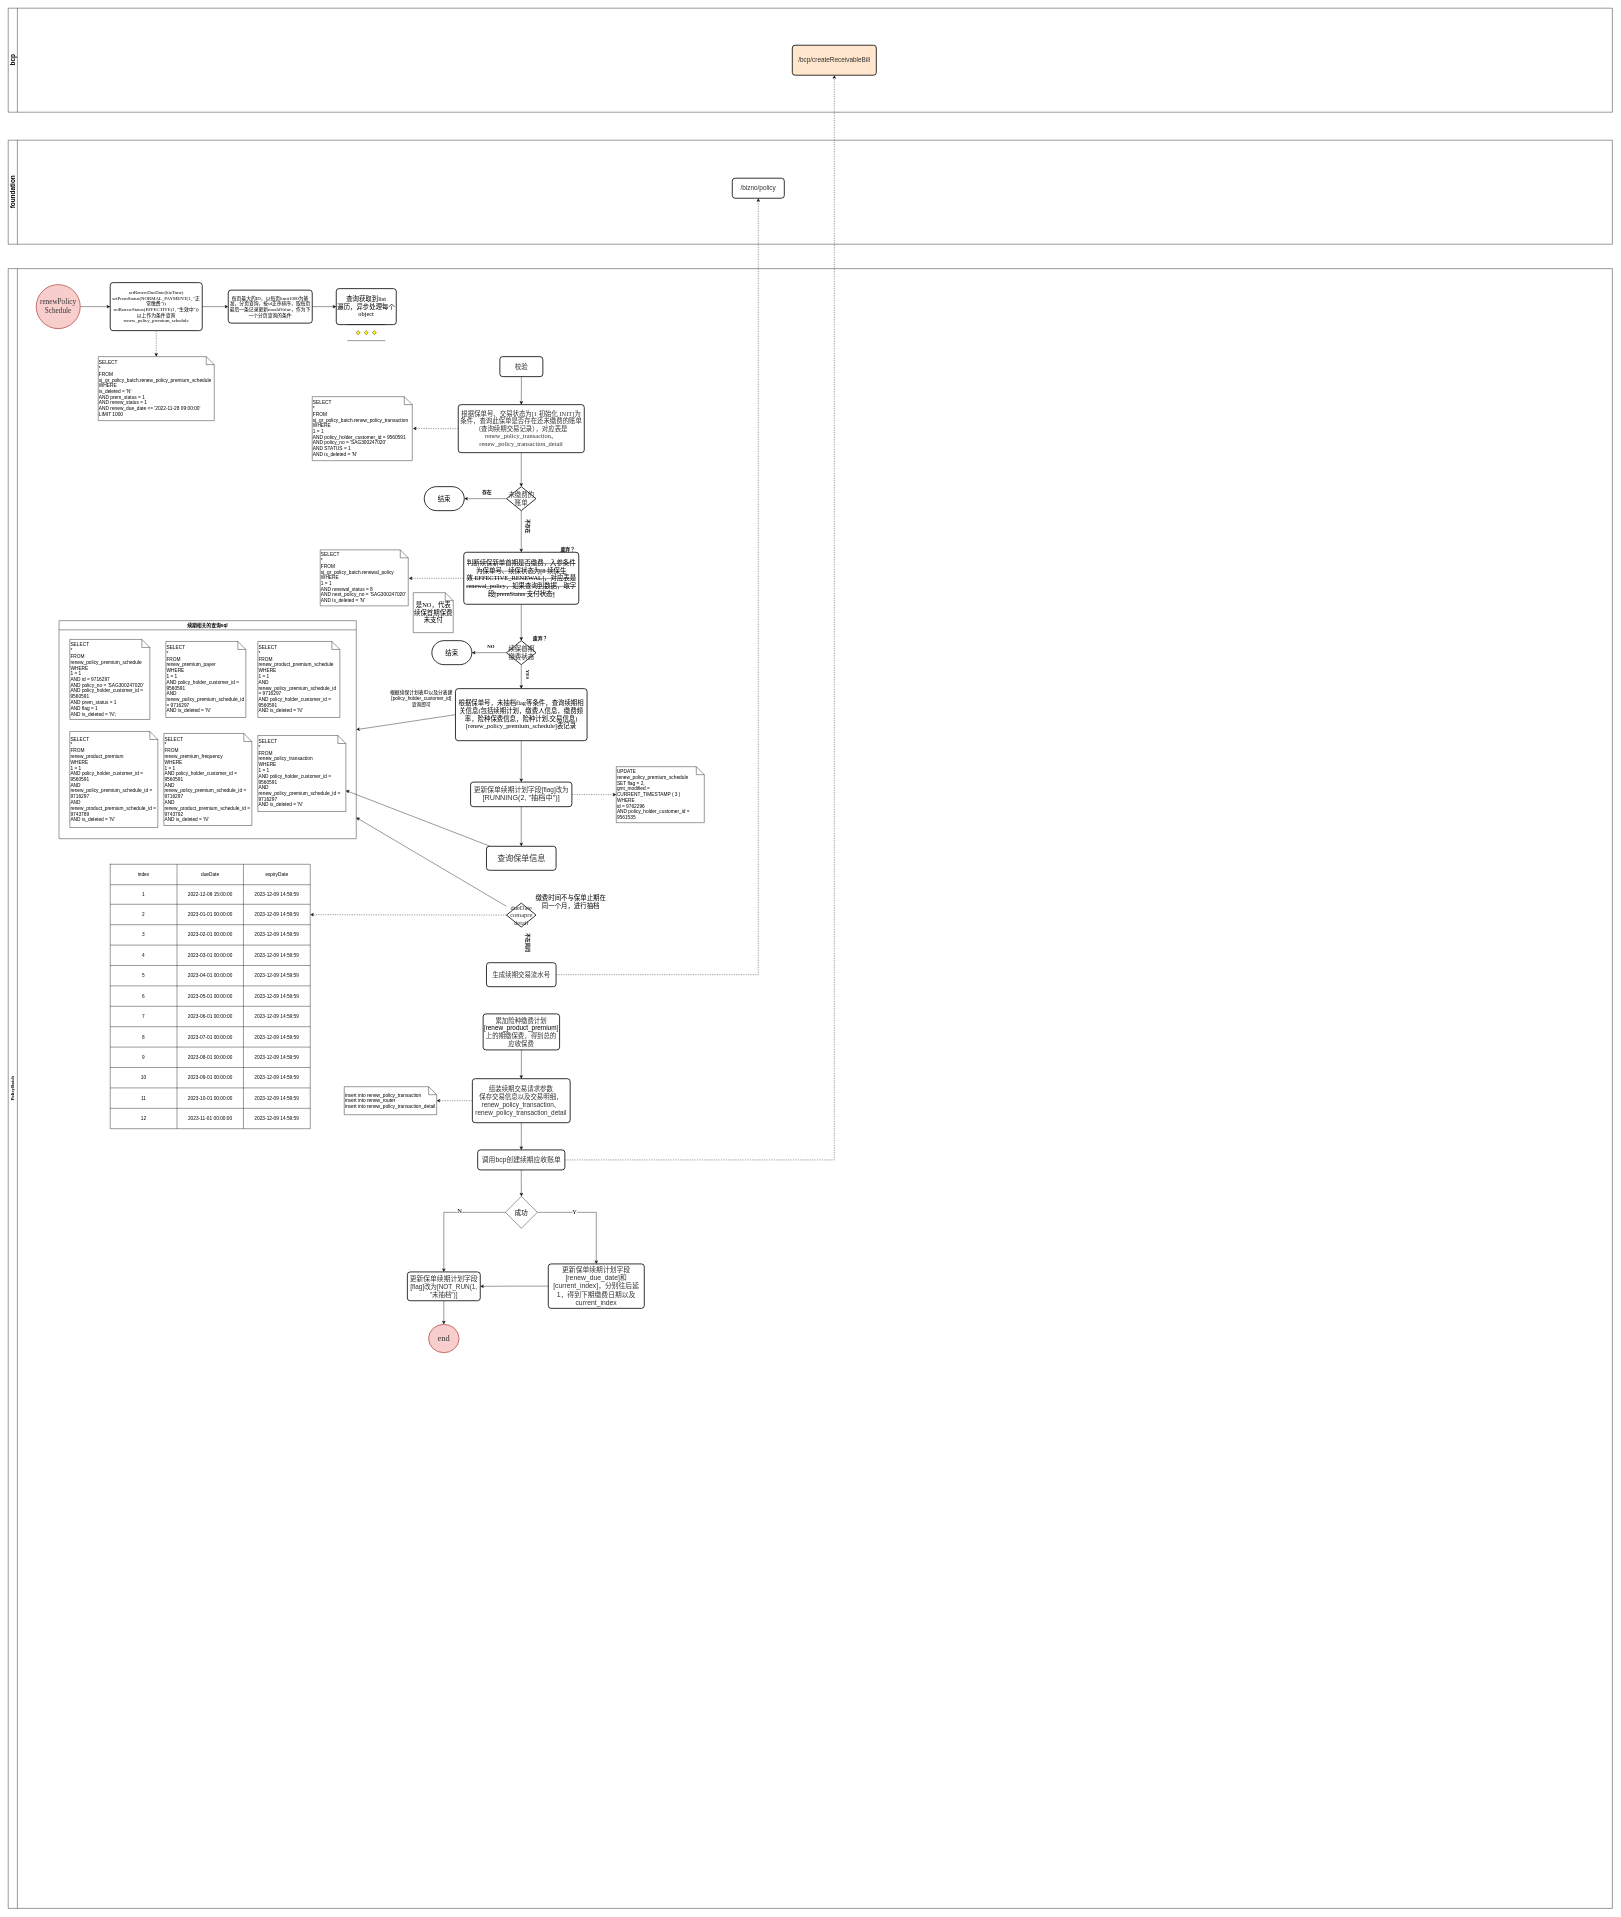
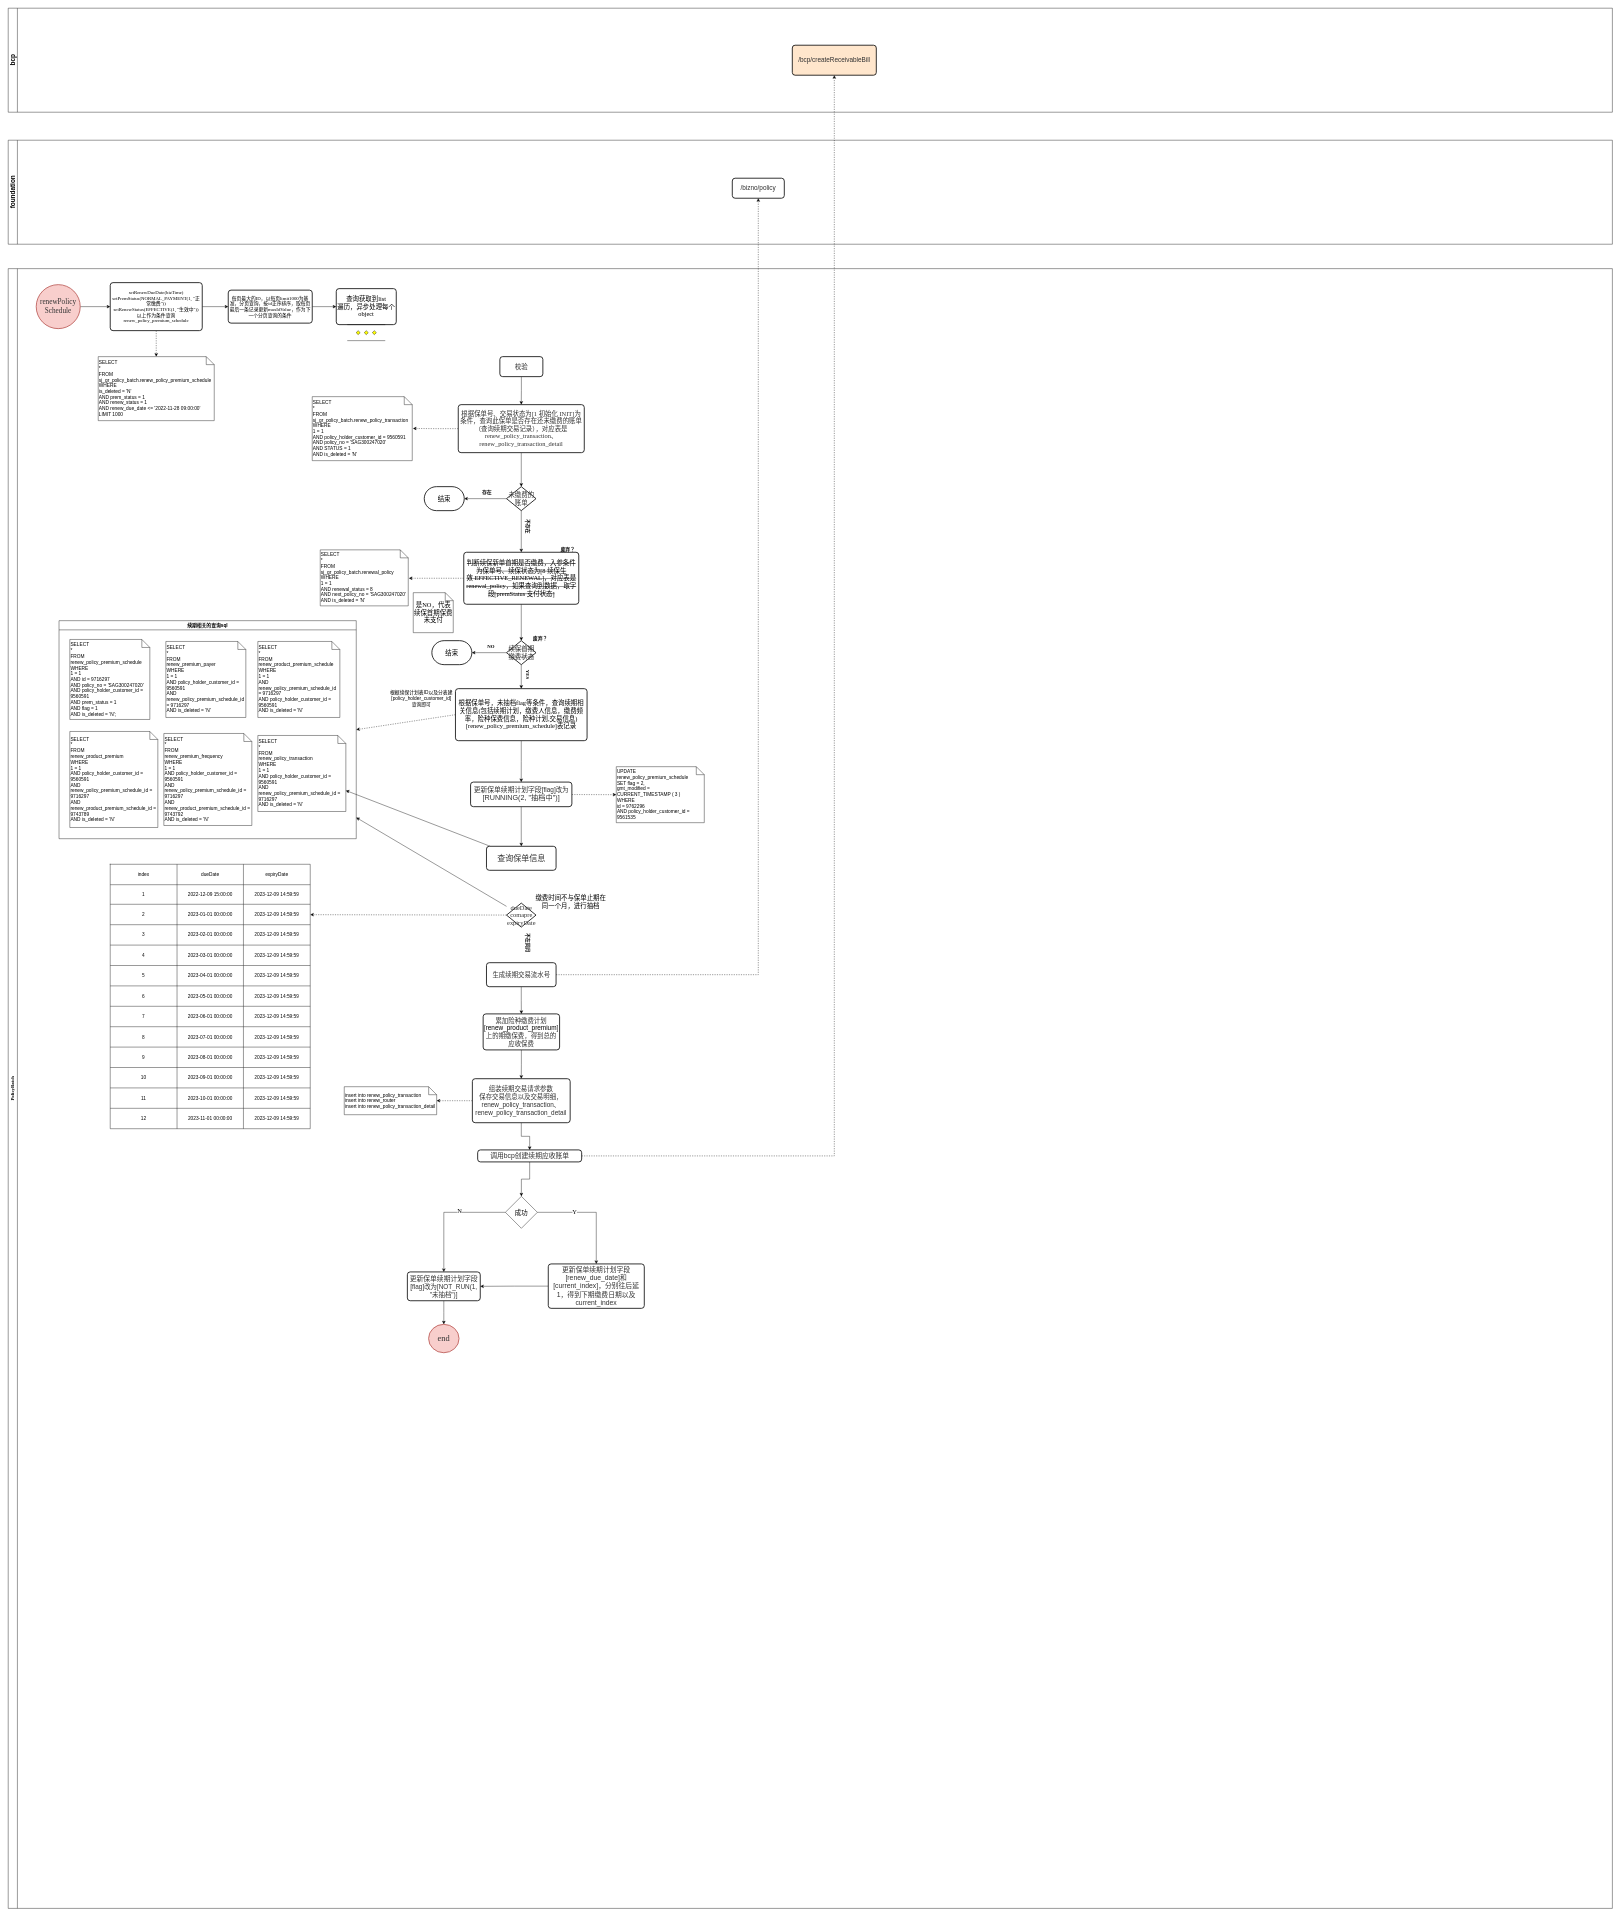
edge "根据保单号，未抽档flag等条件，查询续期相关信息(包括续期计划，缴费人信息，缴费频率，险种保费信息，险种计划,交易信息)[renew_policy_premium_schedule]表记录" -> "续期相关的查询sql": style solid -> dashed
node "dueDate comapre detail": label "dueDate comapre detail" -> "dueDate comapre expiryDate"
edge "生成续期交易流水号" -> "累加险种缴费计划[renew_product_premium]上的期缴保费，得到总的应收保费": added
node "调用bcp创建续期应收账单": size 87x20 -> 104x12
